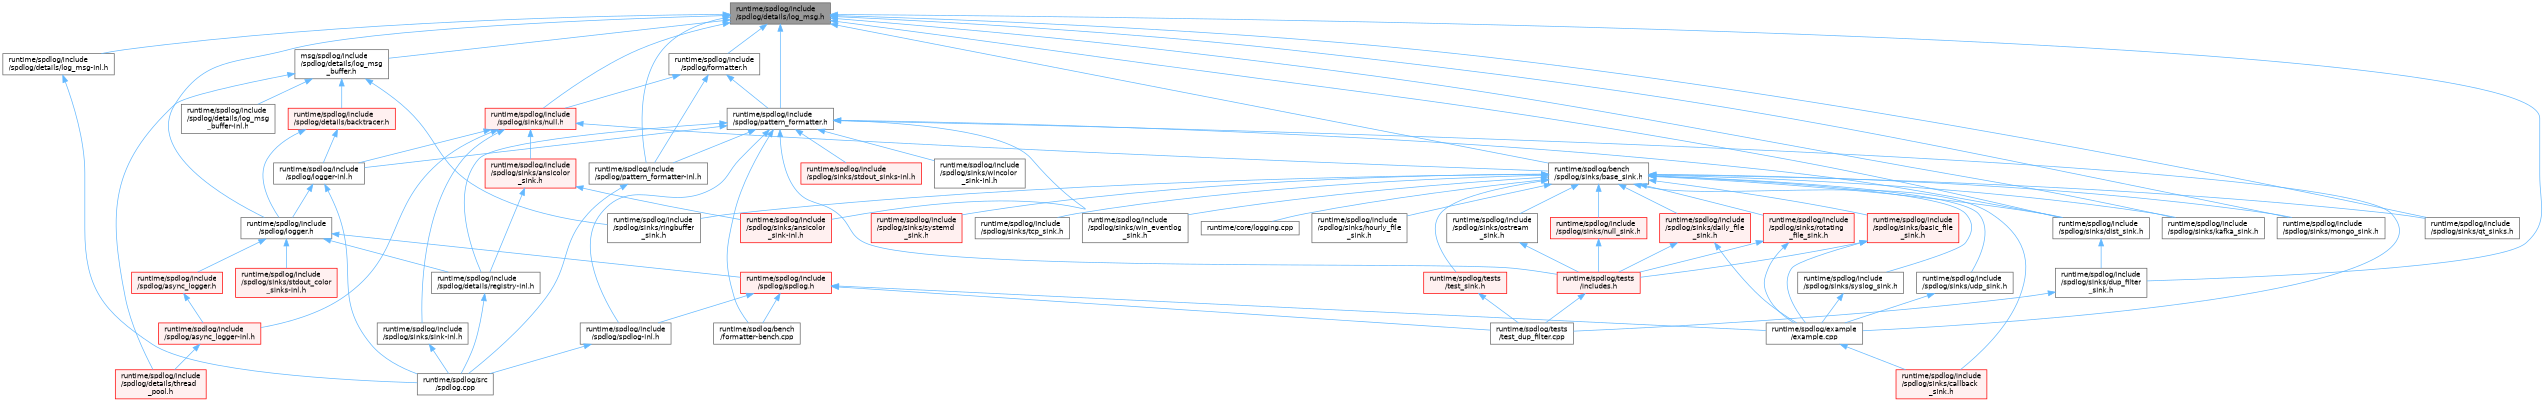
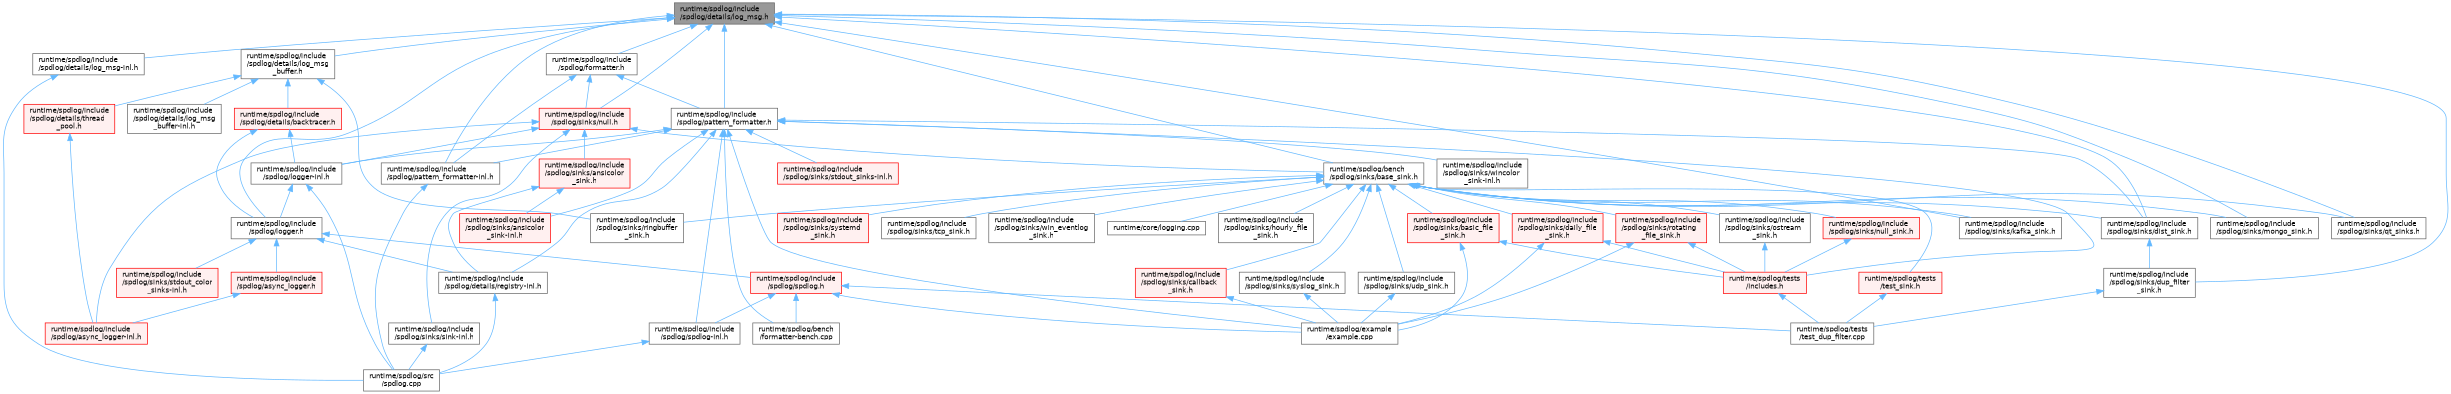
node "msg/spdlog/include /spdlog/details/log_msg _buffer.h": label "msg/spdlog/include /spdlog/details/log_msg _buffer.h" -> "runtime/spdlog/include /spdlog/details/log_msg _buffer.h"
edge "runtime/spdlog/include /spdlog/sinks/callback _sink.h" -> "runtime/spdlog/example /example.cpp": reversed
edge "runtime/spdlog/include /spdlog/details/thread _pool.h" -> "runtime/spdlog/include /spdlog/async_logger-inl.h": reversed
